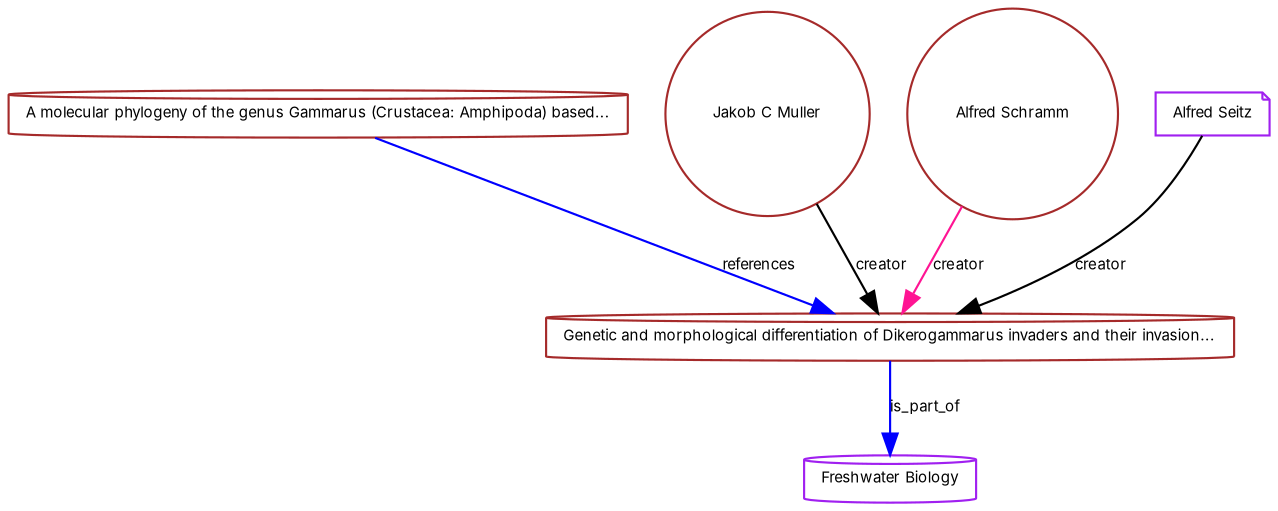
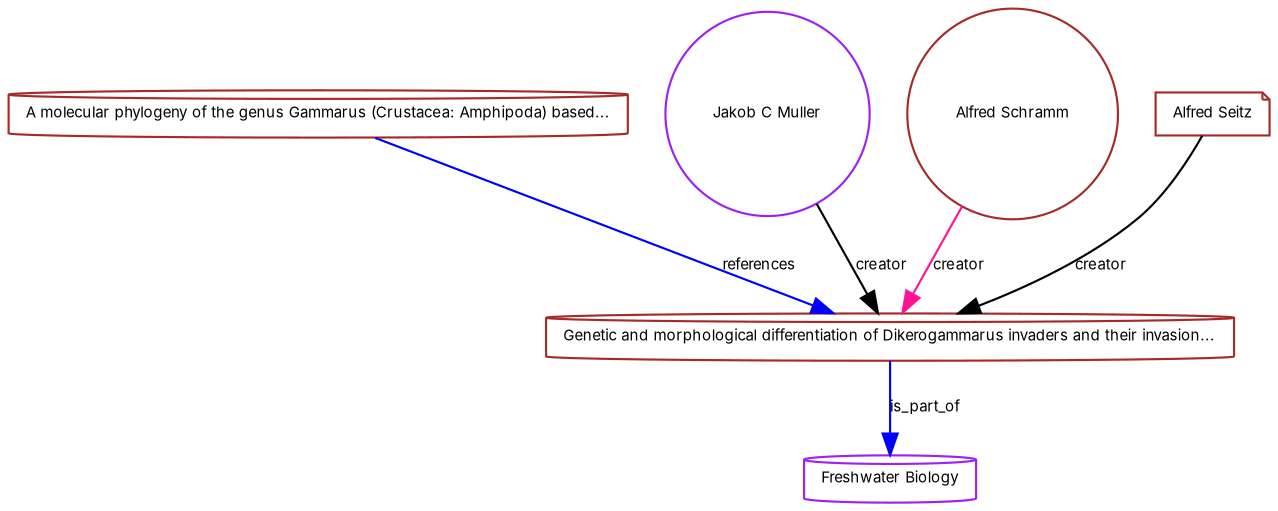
node "Jakob C Muller": color brown -> purple
node "Alfred Seitz": color purple -> brown
